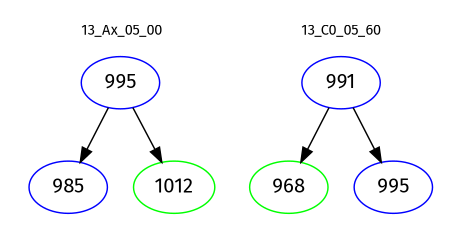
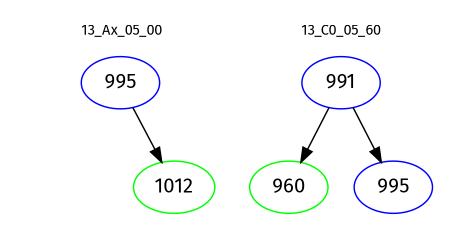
node "985": removed
node "968": label "968" -> "960"
